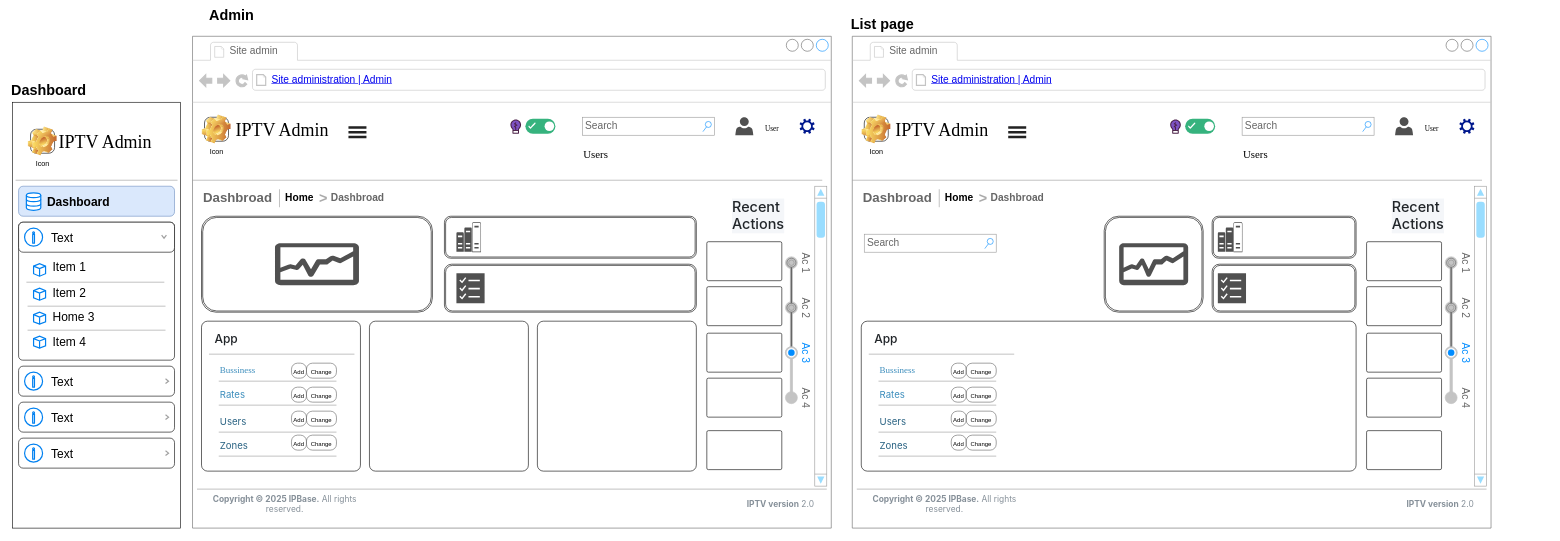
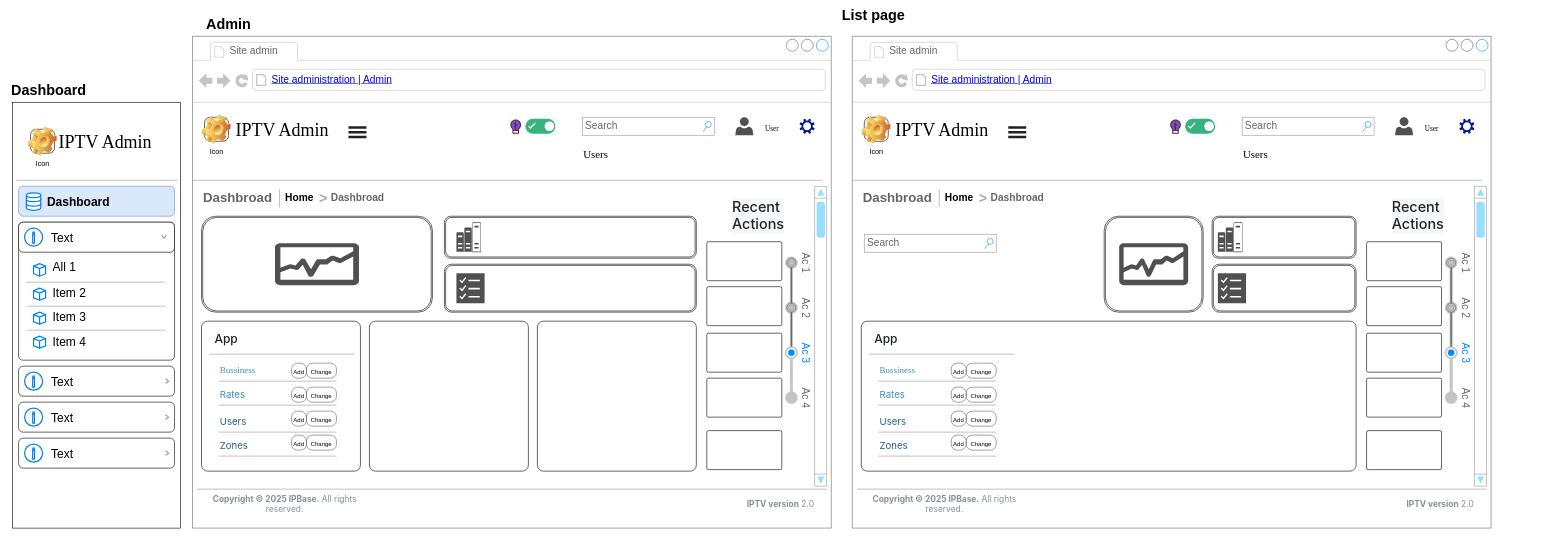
node "Admin": moved (231, 15) -> (228, 24)
node "List page": moved (882, 24) -> (873, 15)
node "Item 1": label "Item 1" -> "All 1"
node "Home 3": label "Home 3" -> "Item 3"
